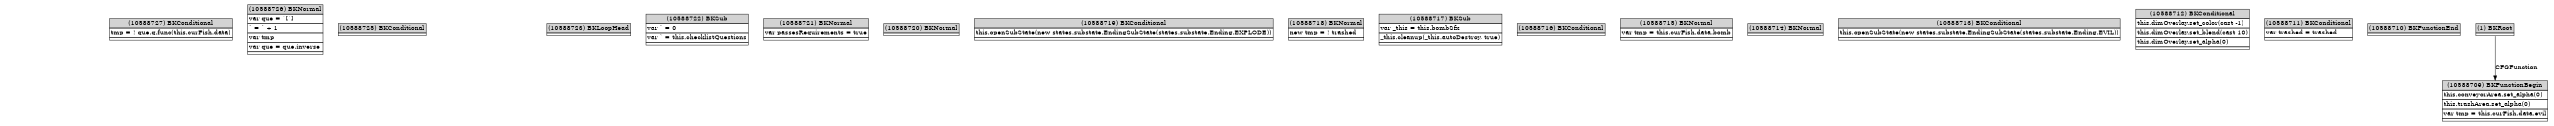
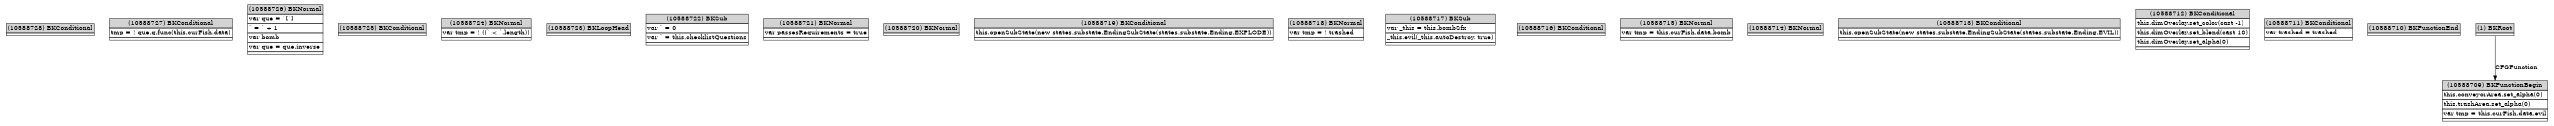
node "(10588728) BKConditional": added
node "(10588724) BKNormal": added
node "(10588718) BKNormal": text "new tmp = ! trashed" -> "var tmp = ! trashed"
node "(10588726) BKNormal": text "var tmp" -> "var bomb"
node "(10588717) BKSub": text "_this.cleanup(_this.autoDestroy, true)" -> "_this.evil(_this.autoDestroy, true)"
